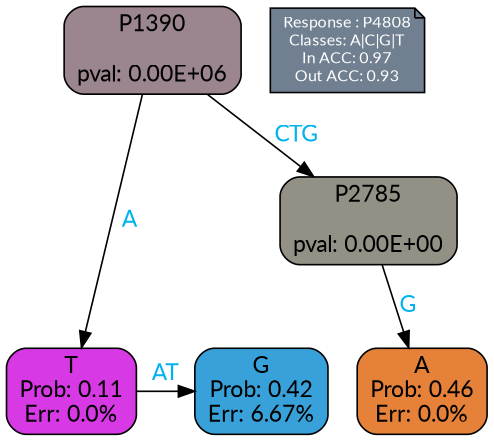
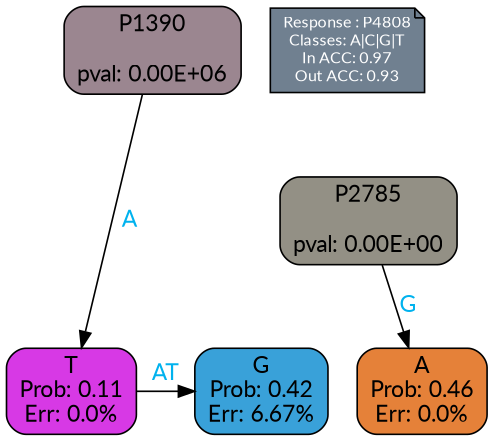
edge "P1390 pval: 0.00E+06" -> "P2785 pval: 0.00E+00": removed, label "CTG"
